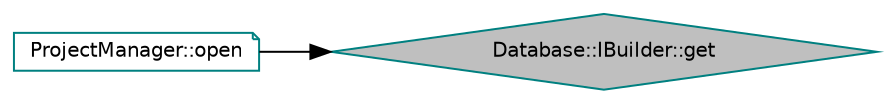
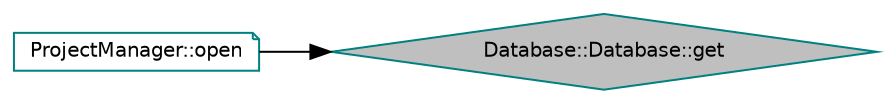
node "Database::IBuilder::get": label "Database::IBuilder::get" -> "Database::Database::get"
